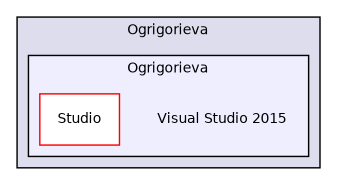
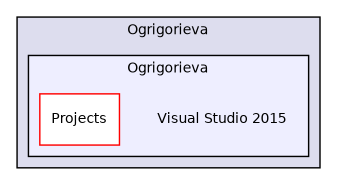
node "Studio": label "Studio" -> "Projects"
